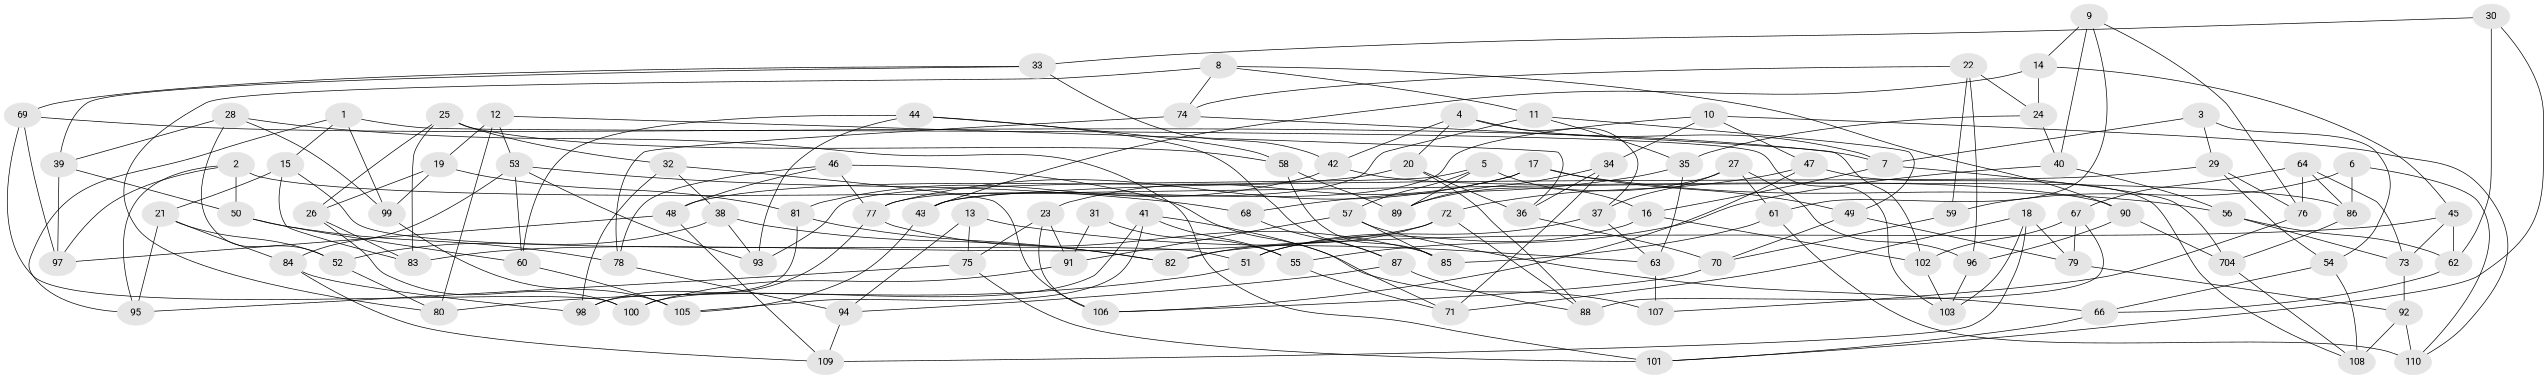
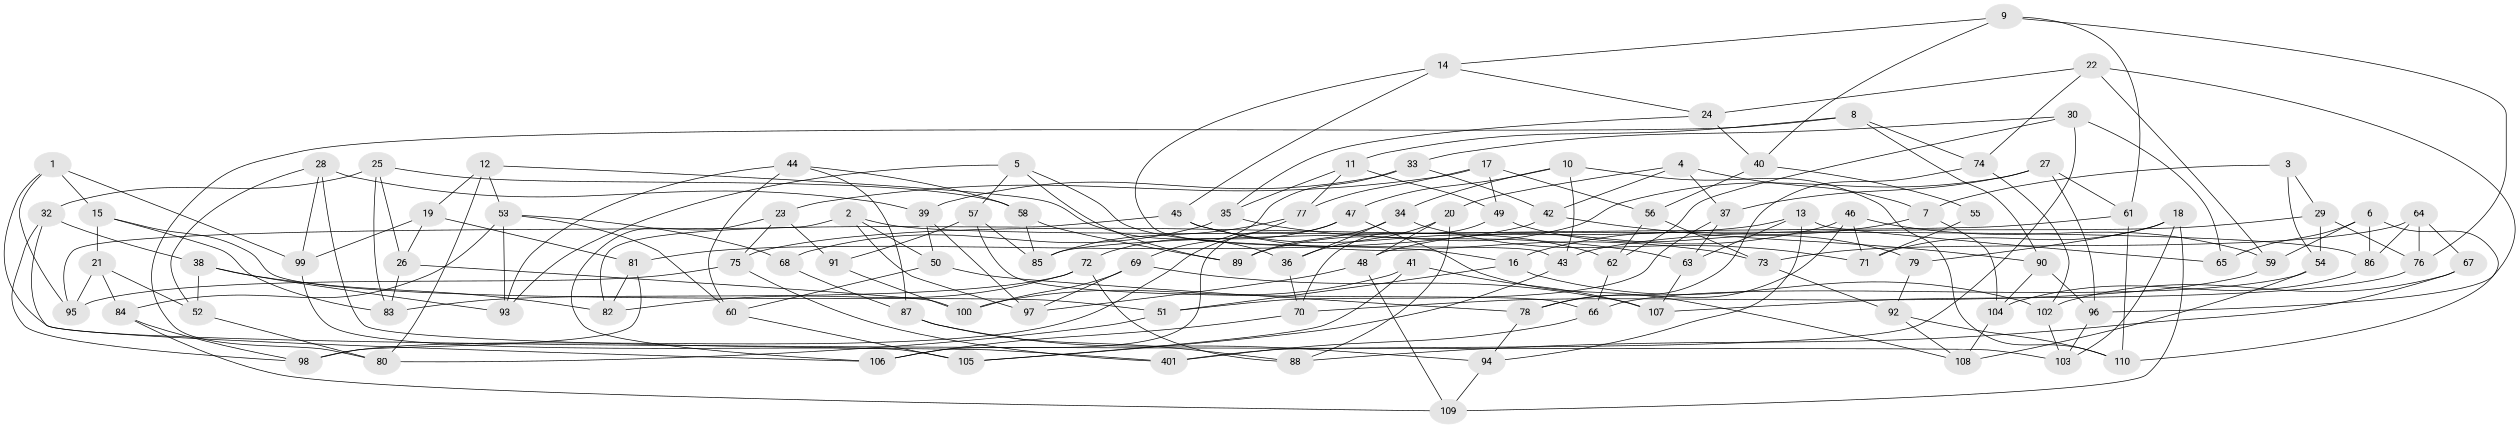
edge "69" -- "7": now "69" -- "107"
edge "46" -- "77": now "46" -- "59"
node "31": removed
edge "41" -- "55": removed
edge "67" -- "79": removed
node "65": added
node "704": label "704" -> "104"
node "101": label "101" -> "401"
